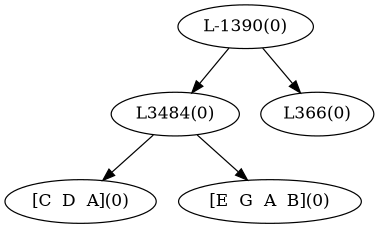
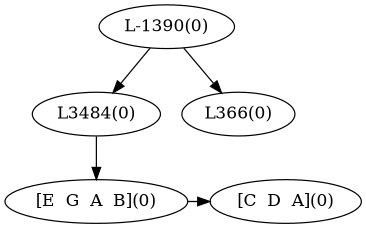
edge "L3484(0)" -> "[C  D  A](0)": now "[E  G  A  B](0)" -> "[C  D  A](0)"
